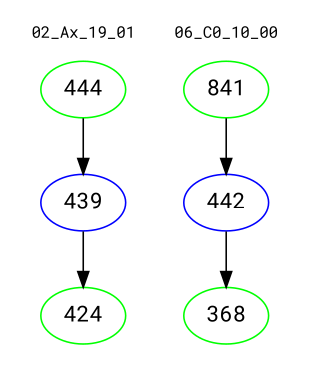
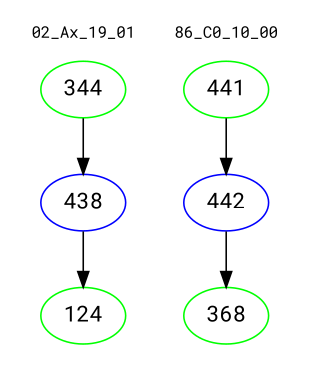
cluster "06_C0_10_00": label "06_C0_10_00" -> "86_C0_10_00"
node "444": label "444" -> "344"
node "841": label "841" -> "441"
node "439": label "439" -> "438"
node "424": label "424" -> "124"
